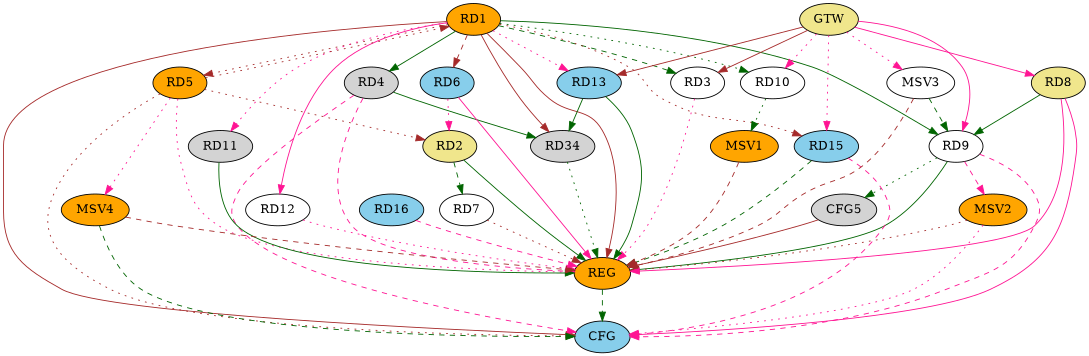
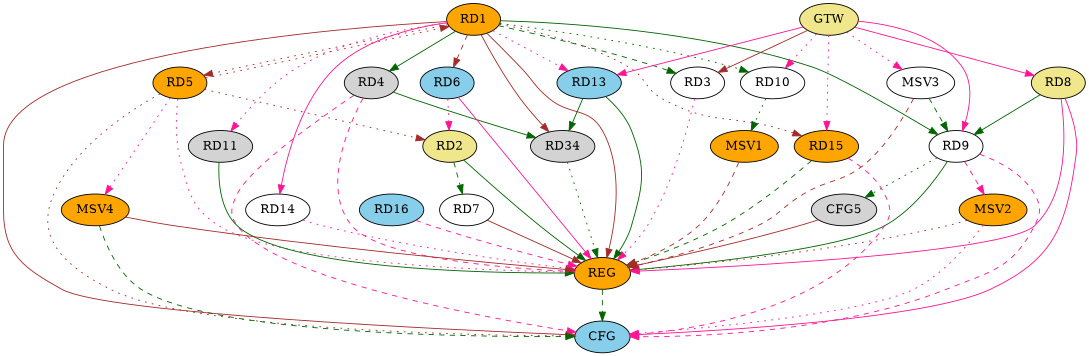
edge "GTW" -> "RD13": color brown -> deeppink
node "RD15": fillcolor skyblue -> orange
node "RD12": label "RD12" -> "RD14"
edge "RD7" -> "REG": style dotted -> solid
edge "MSV4" -> "REG": style dashed -> solid
